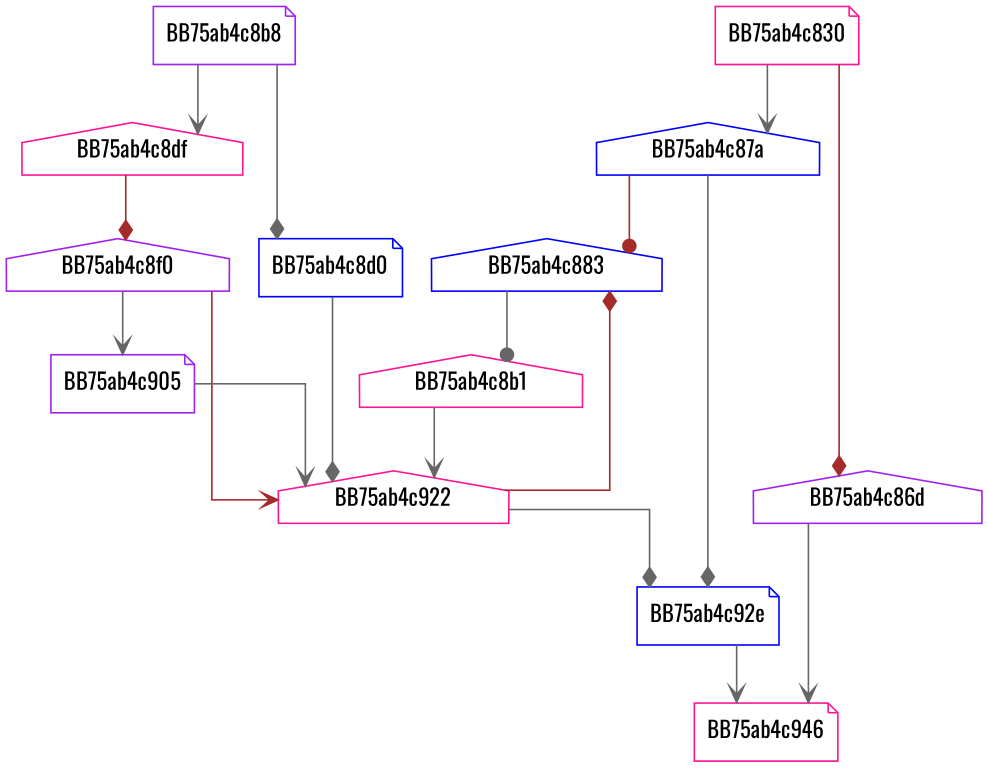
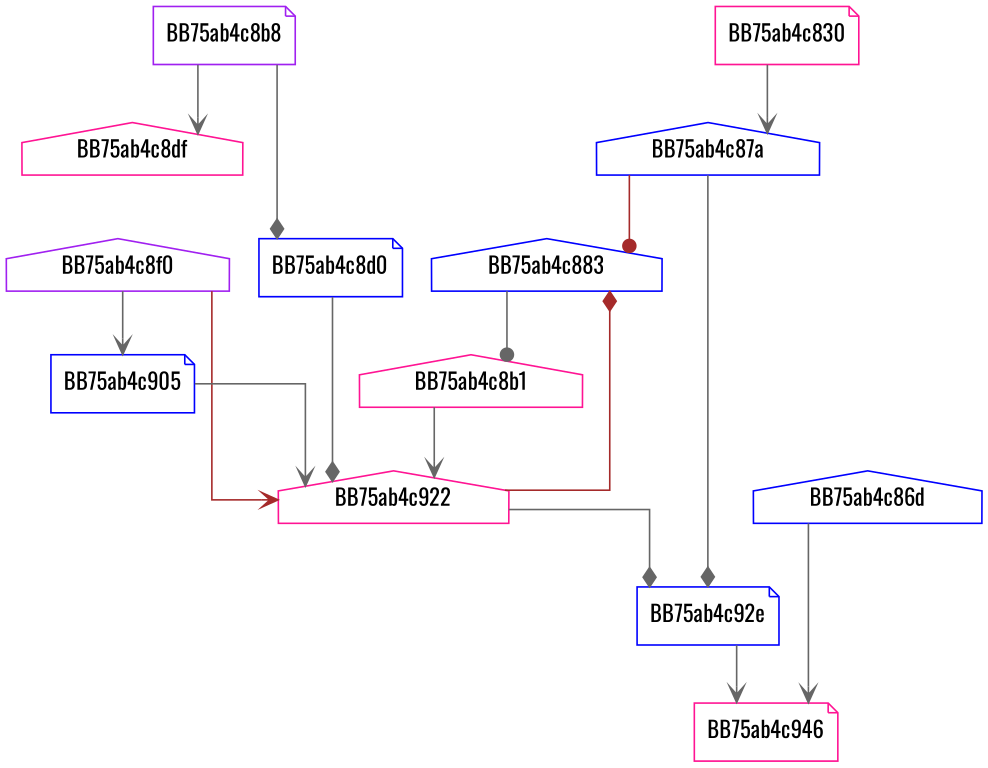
edge "BB75ab4c8df" -> "BB75ab4c8f0": removed
edge "BB75ab4c830" -> "BB75ab4c86d": removed
node "BB75ab4c905": color purple -> blue
node "BB75ab4c86d": color purple -> blue
